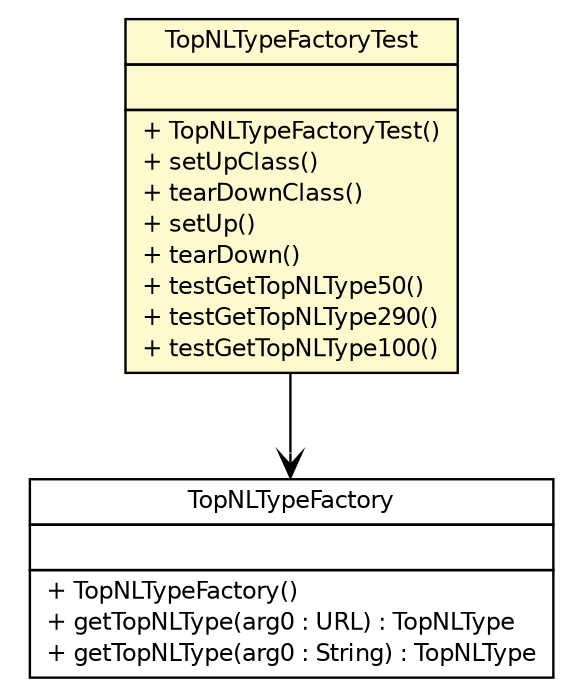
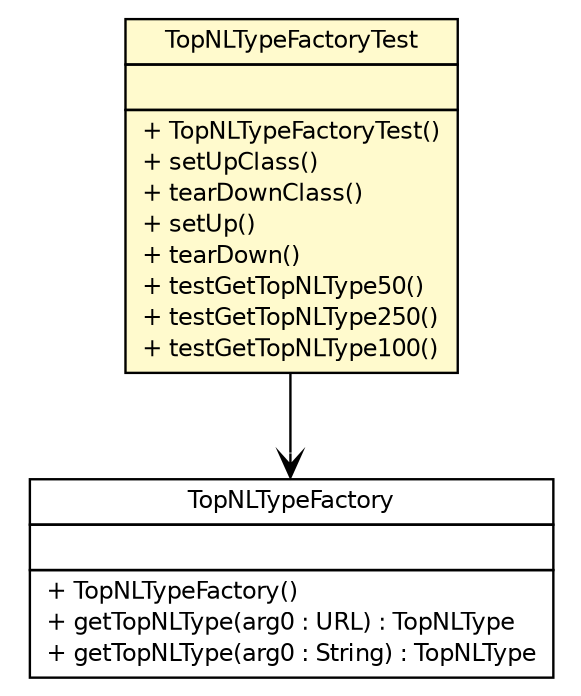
node "TopNLTypeFactoryTest": text "+ testGetTopNLType290()" -> "+ testGetTopNLType250()"
